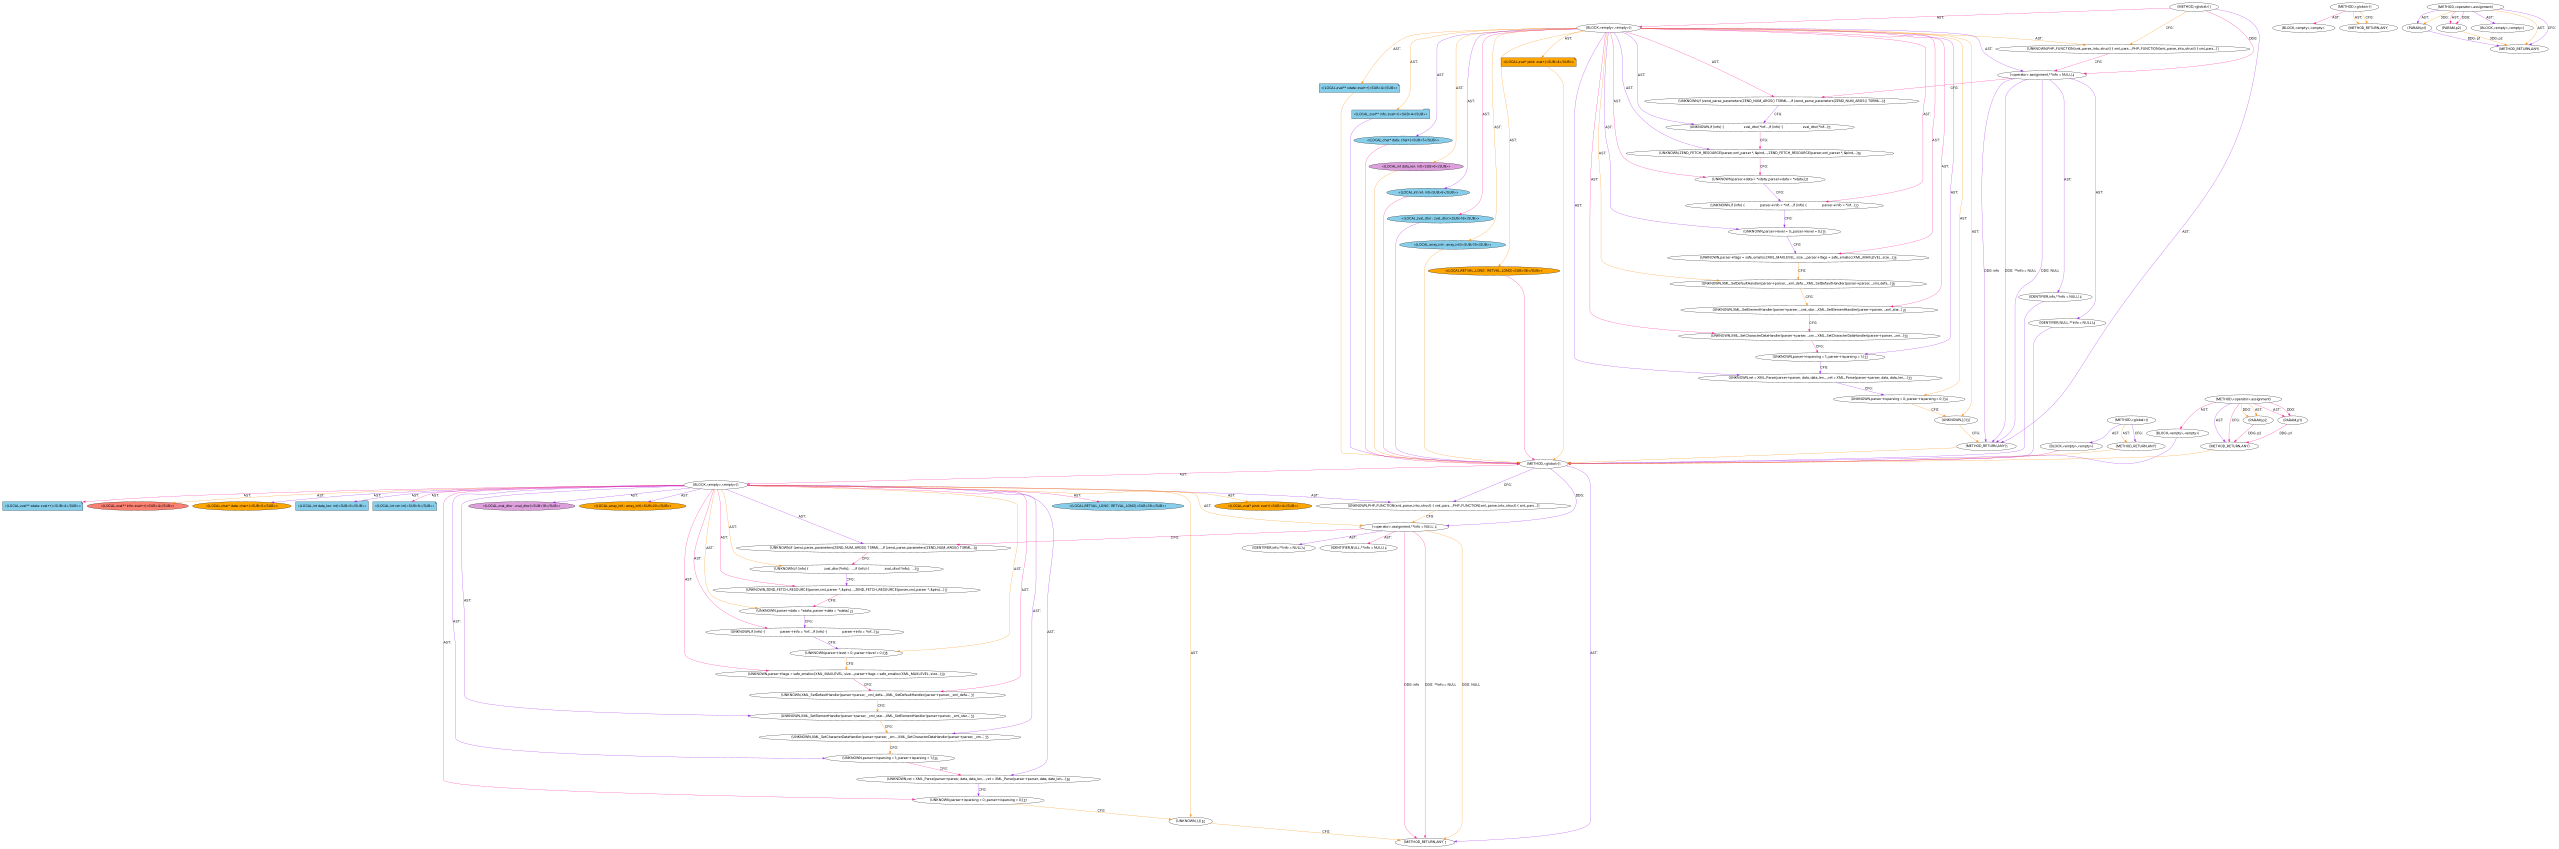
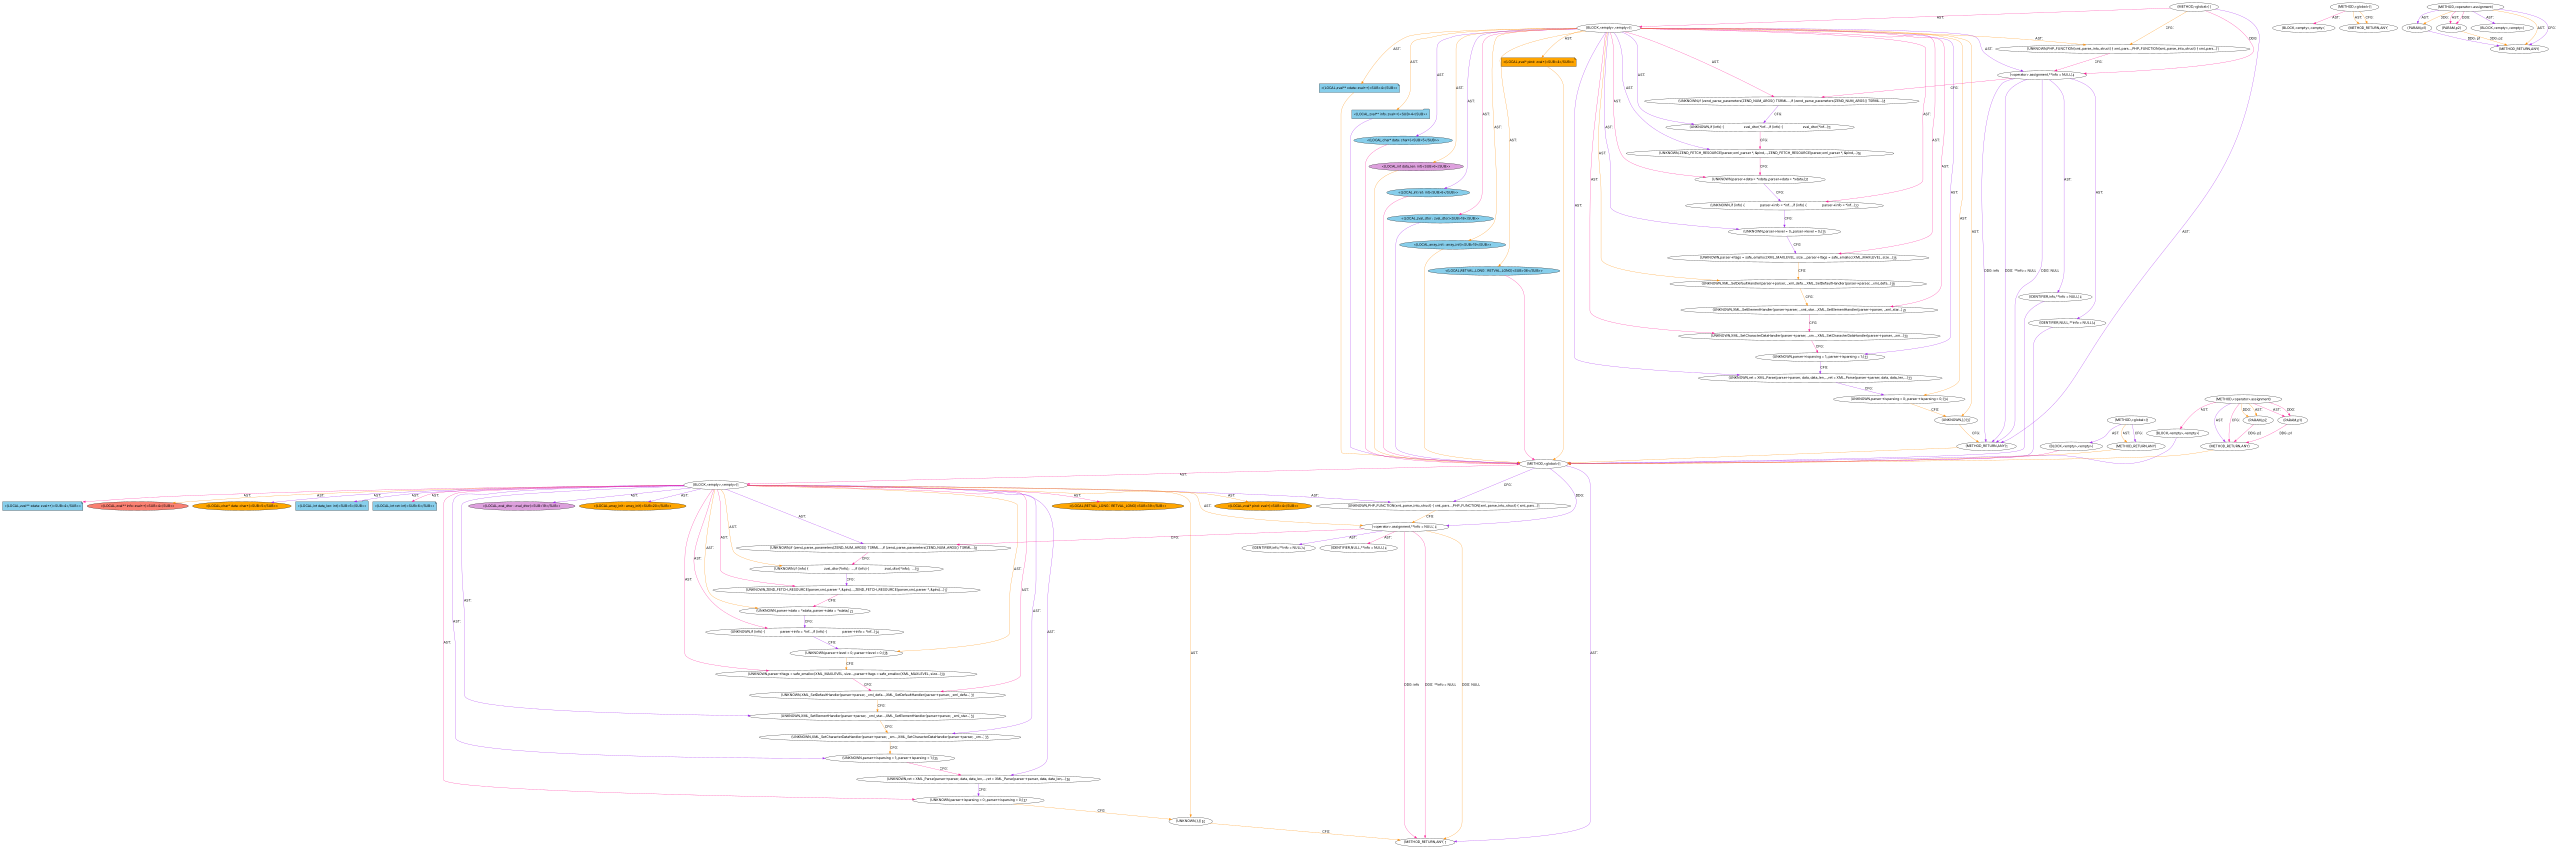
node "<(LOCAL,RETVAL_LONG : RETVAL_LONG)<SUB>36</SUB>>": fillcolor orange -> skyblue
node "<(LOCAL,RETVAL_LONG : RETVAL_LONG)<SUB>39</SUB>>": fillcolor skyblue -> orange
